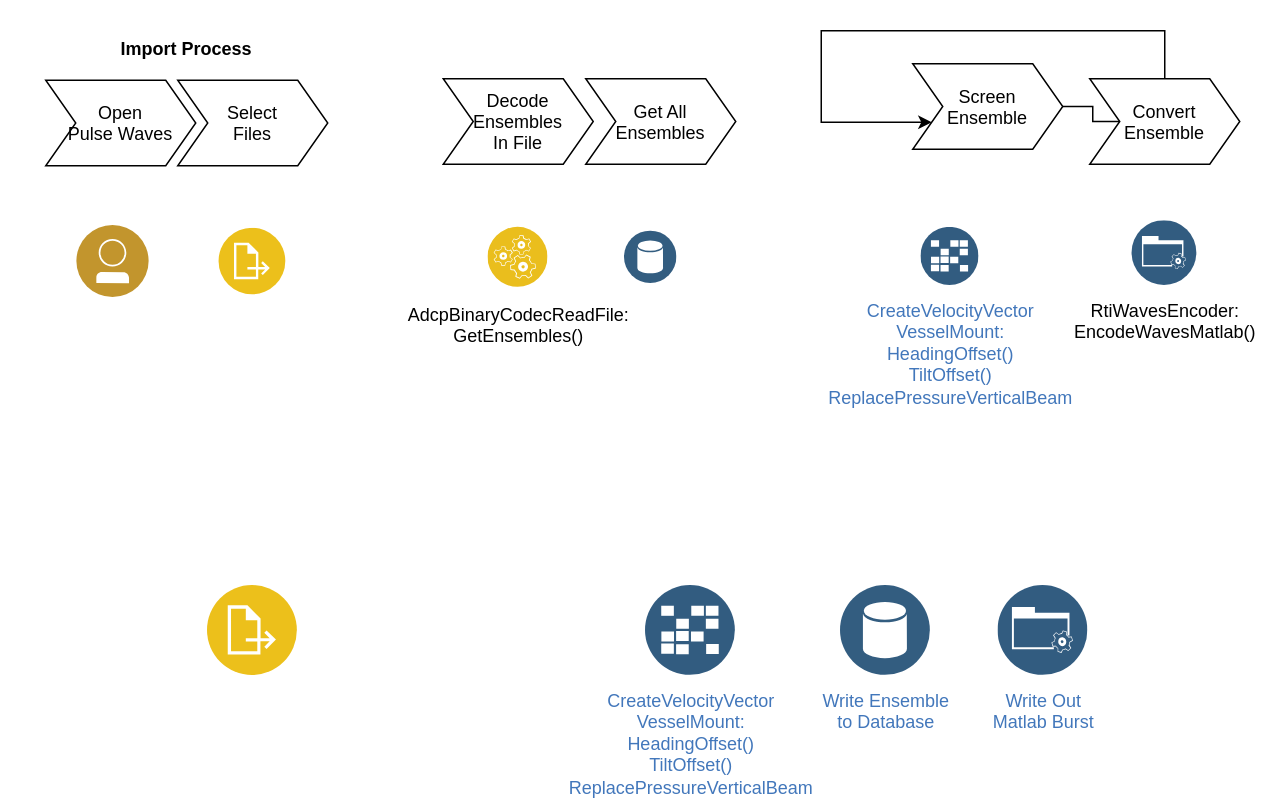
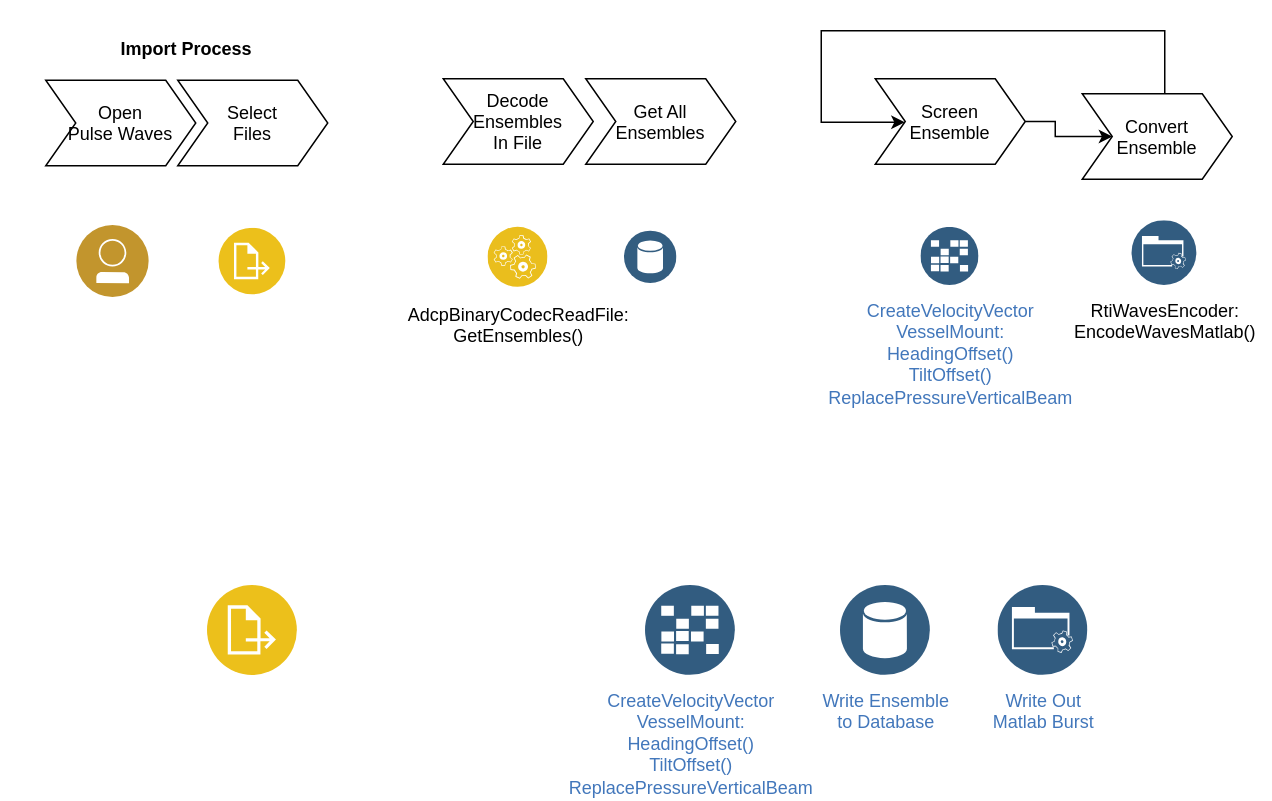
node "Screen Ensemble": moved (988, 107) -> (950, 122)
node "Convert Ensemble": moved (1165, 122) -> (1157, 137)
